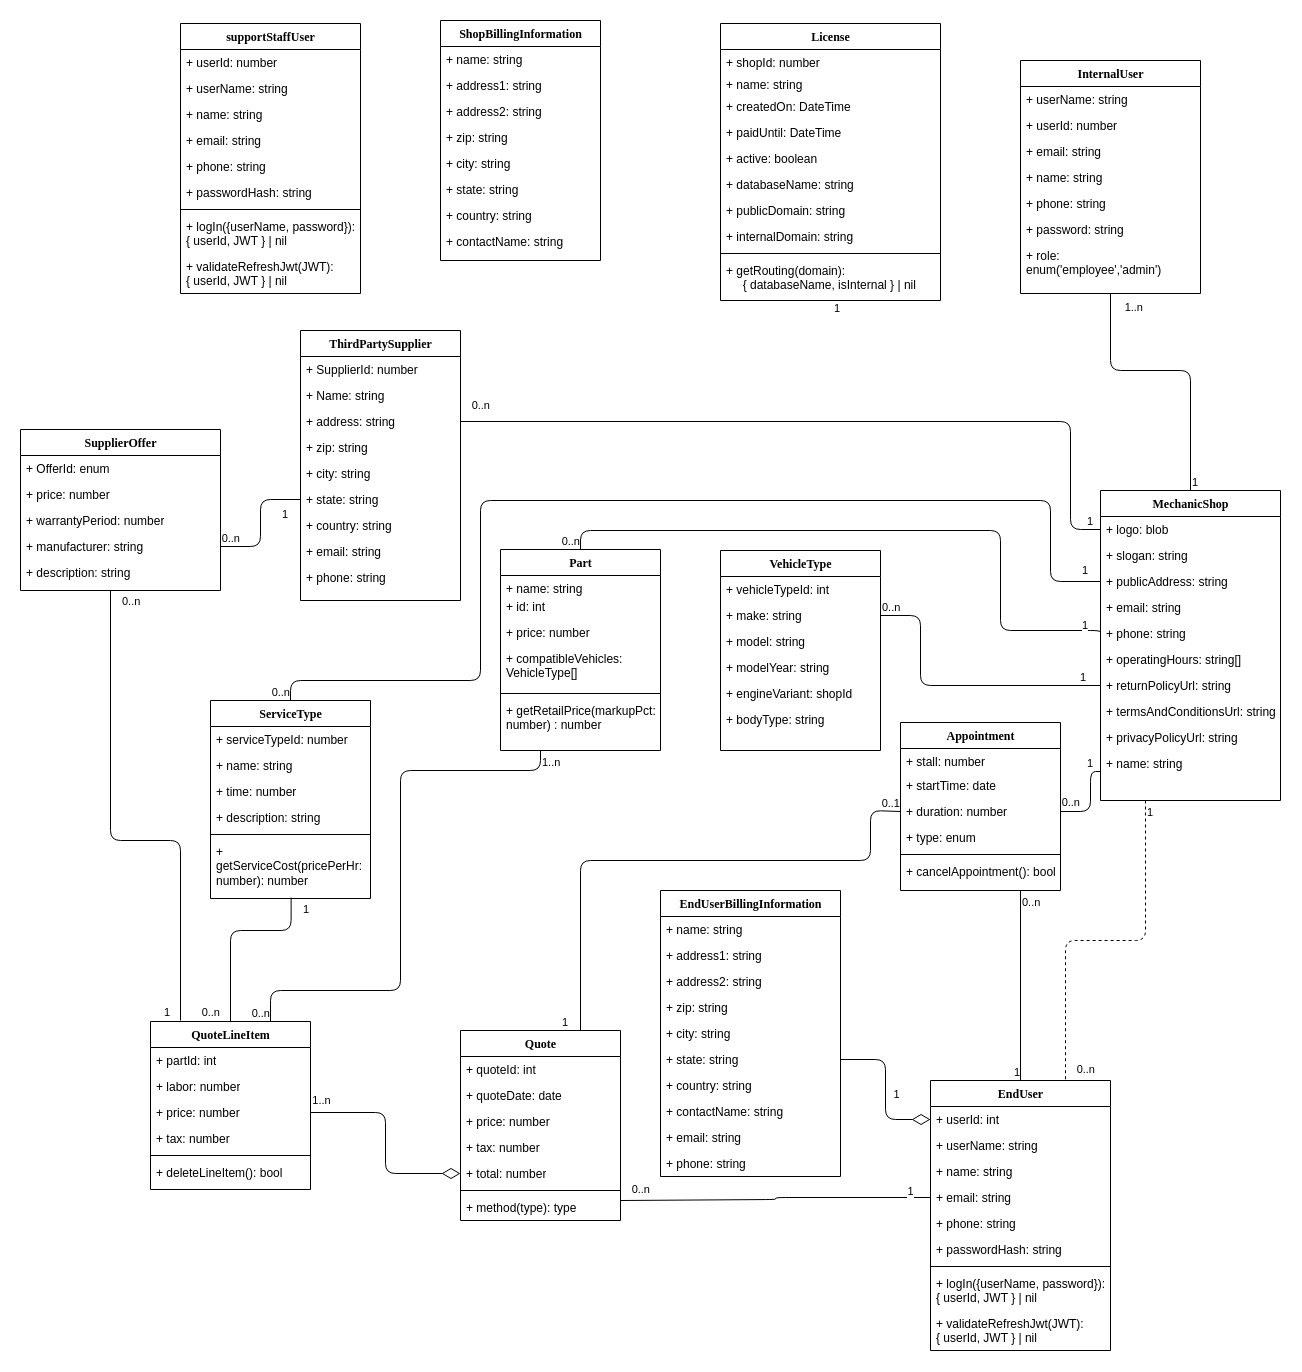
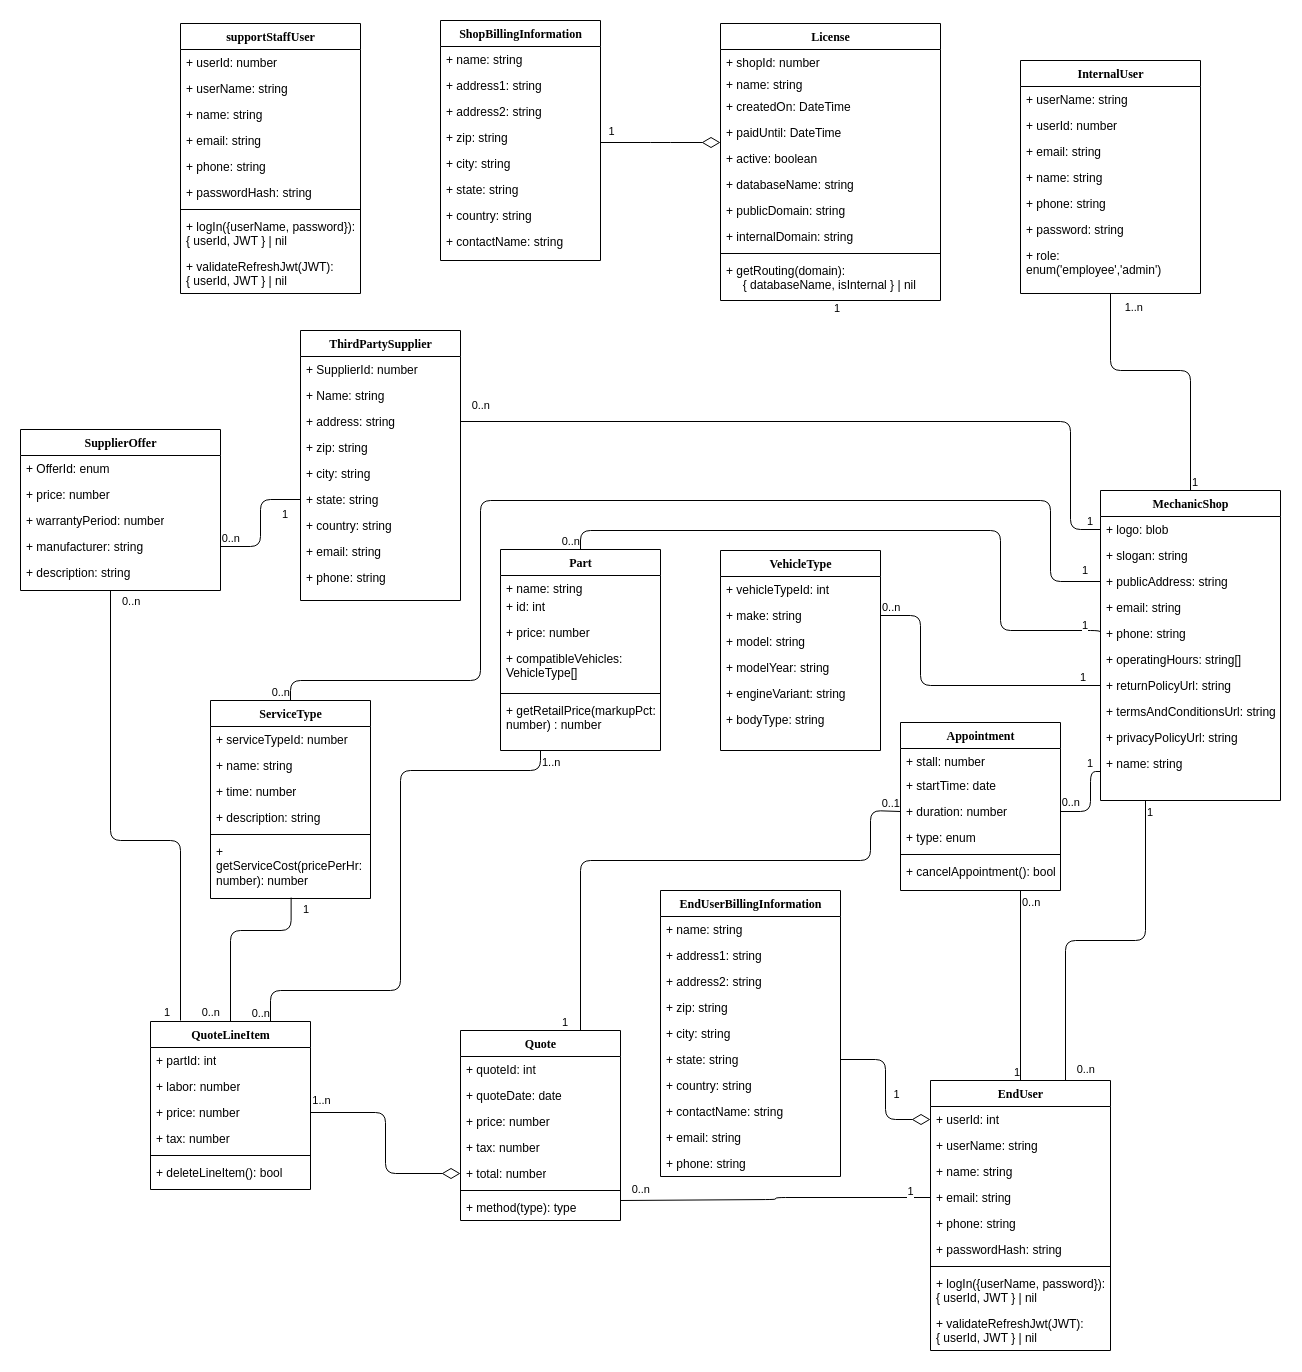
edge "ShopBillingInformation" -> "License": added, label "1"
node "+ engineVariant: shopId": label "+ engineVariant: shopId" -> "+ engineVariant: string"
edge "MechanicShop" -- "EndUser": style dashed -> solid
